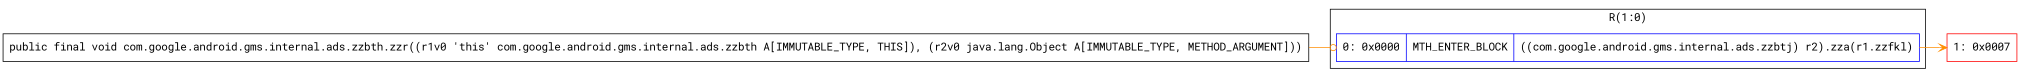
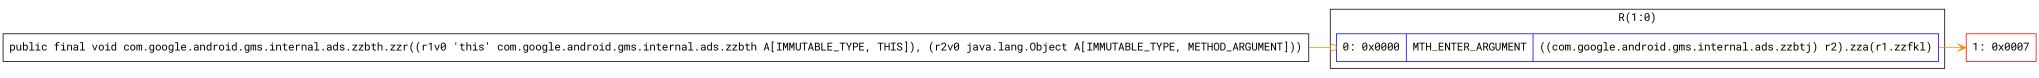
node "0: 0x0000": text "MTH_ENTER_BLOCK" -> "MTH_ENTER_ARGUMENT"
